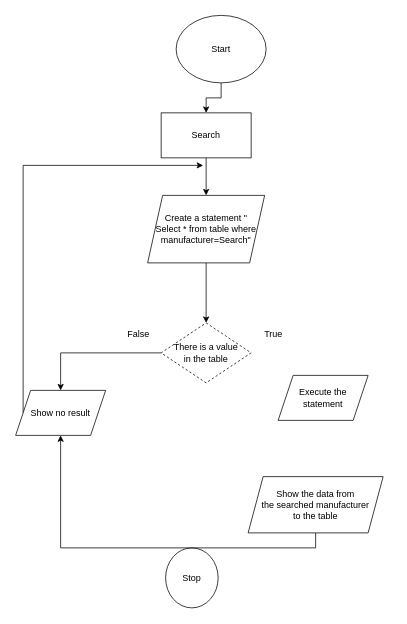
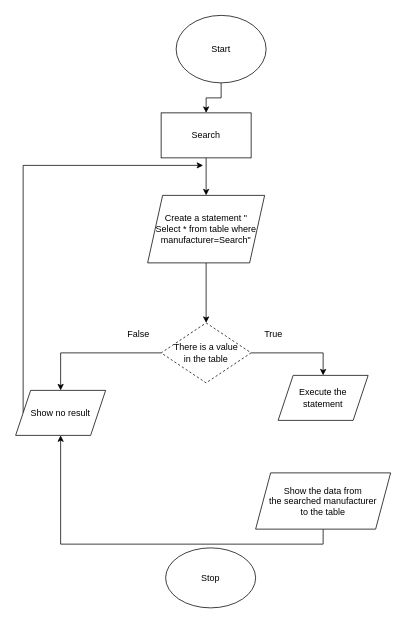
edge "There is a value in the table" -> "Execute the statement": added
node "Show the data from the searched manufacturer to the table": moved (315, 505) -> (323, 501)
node "Stop": size 53x60 -> 90x60
